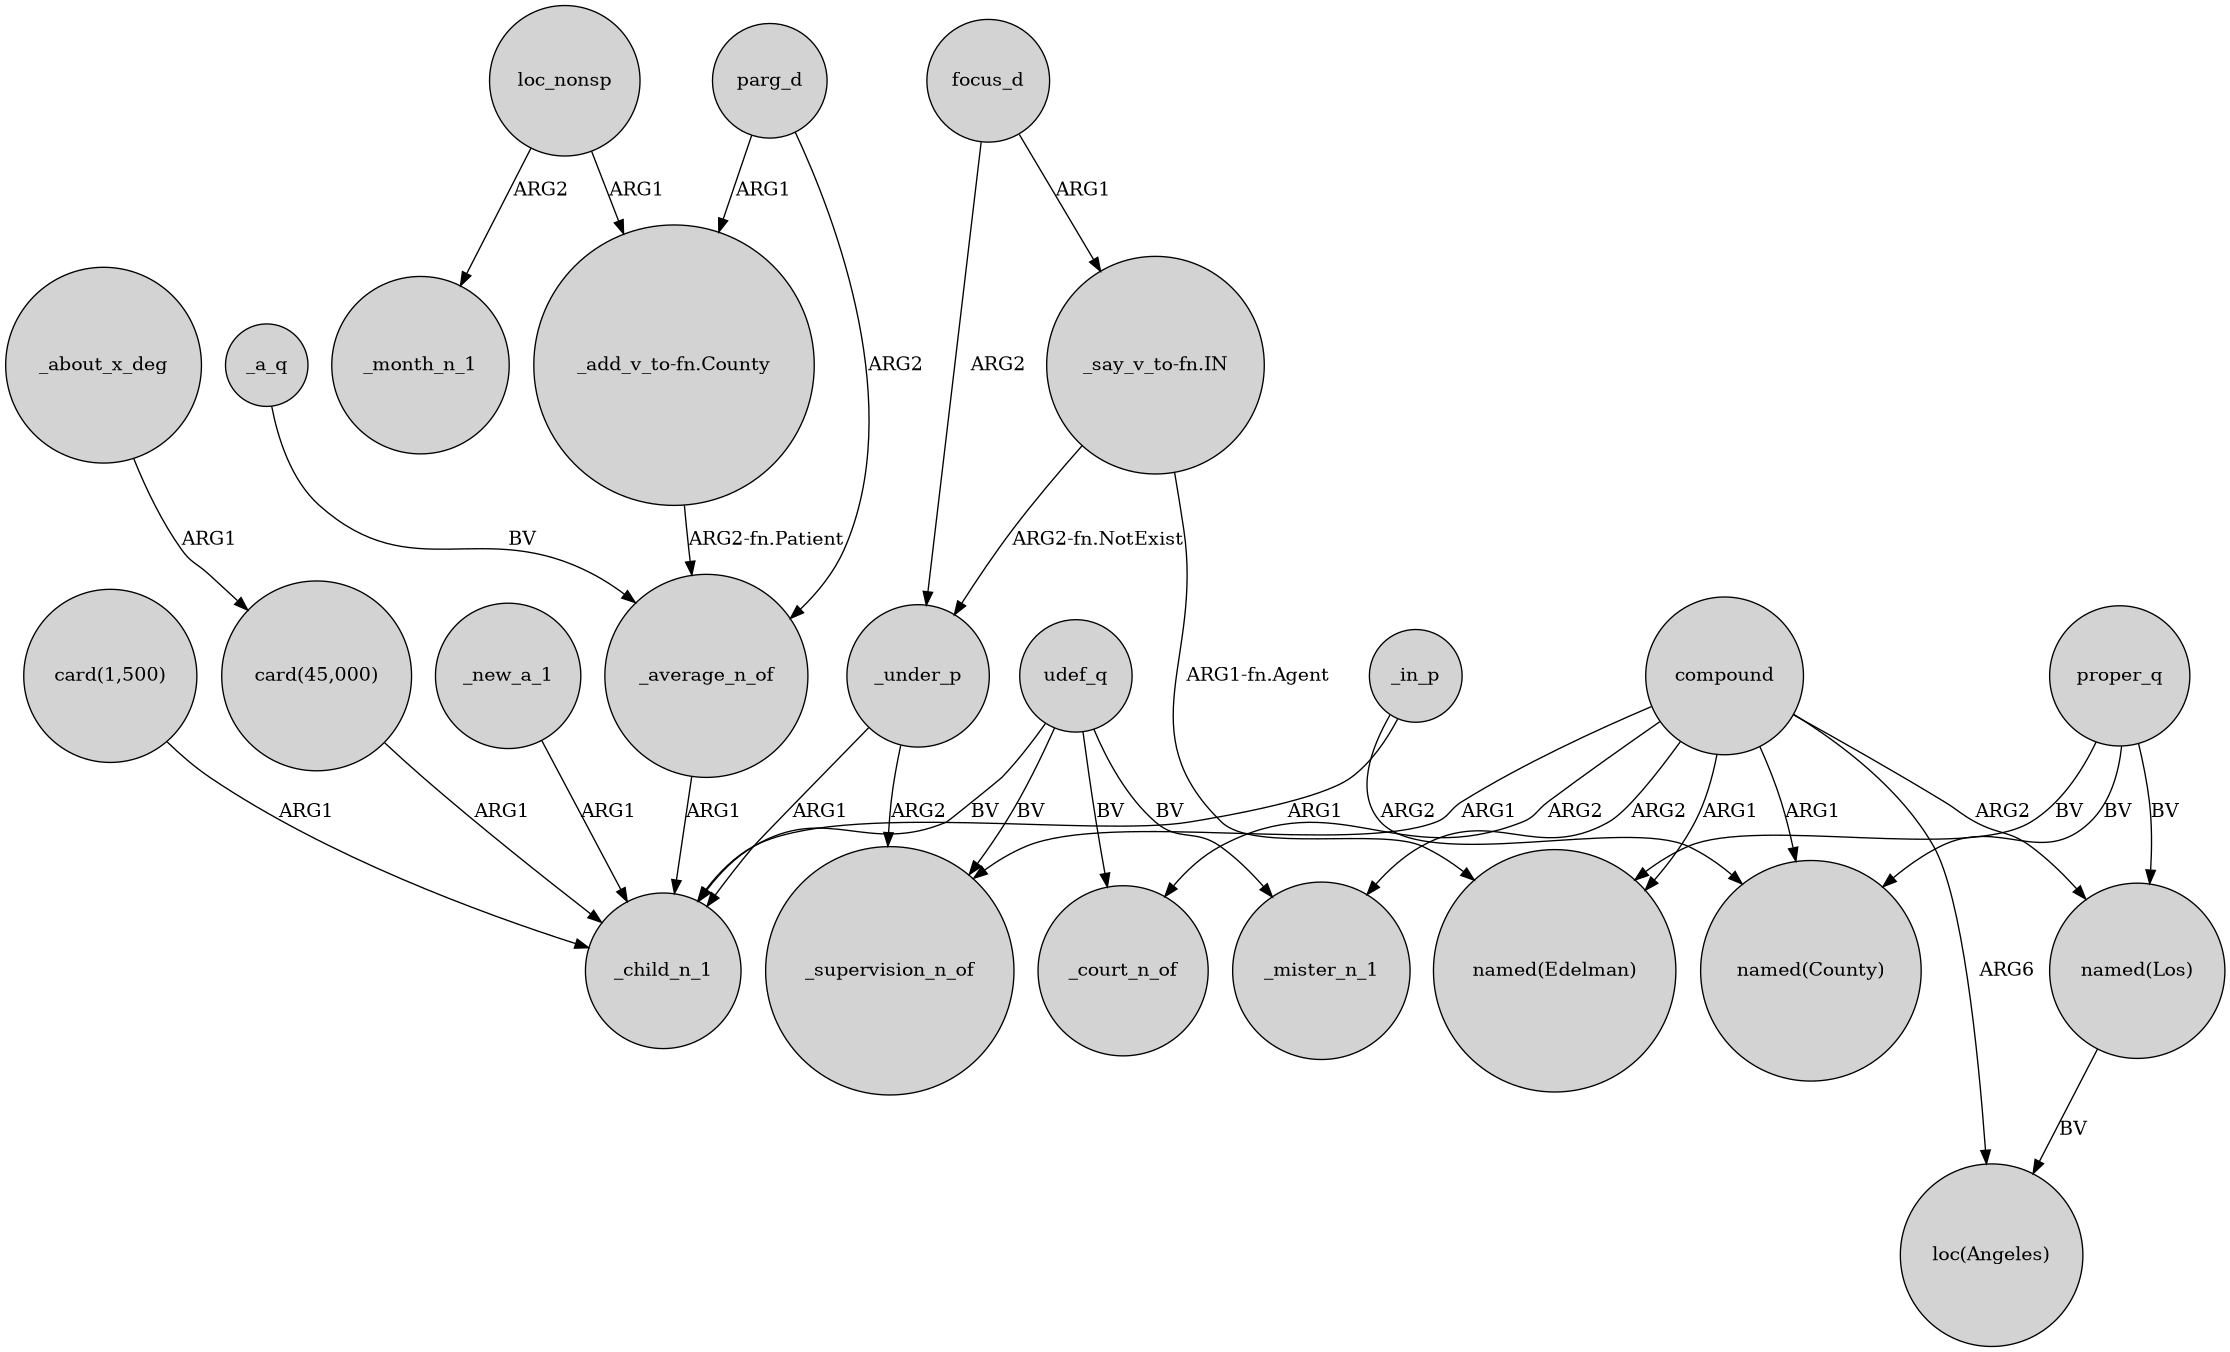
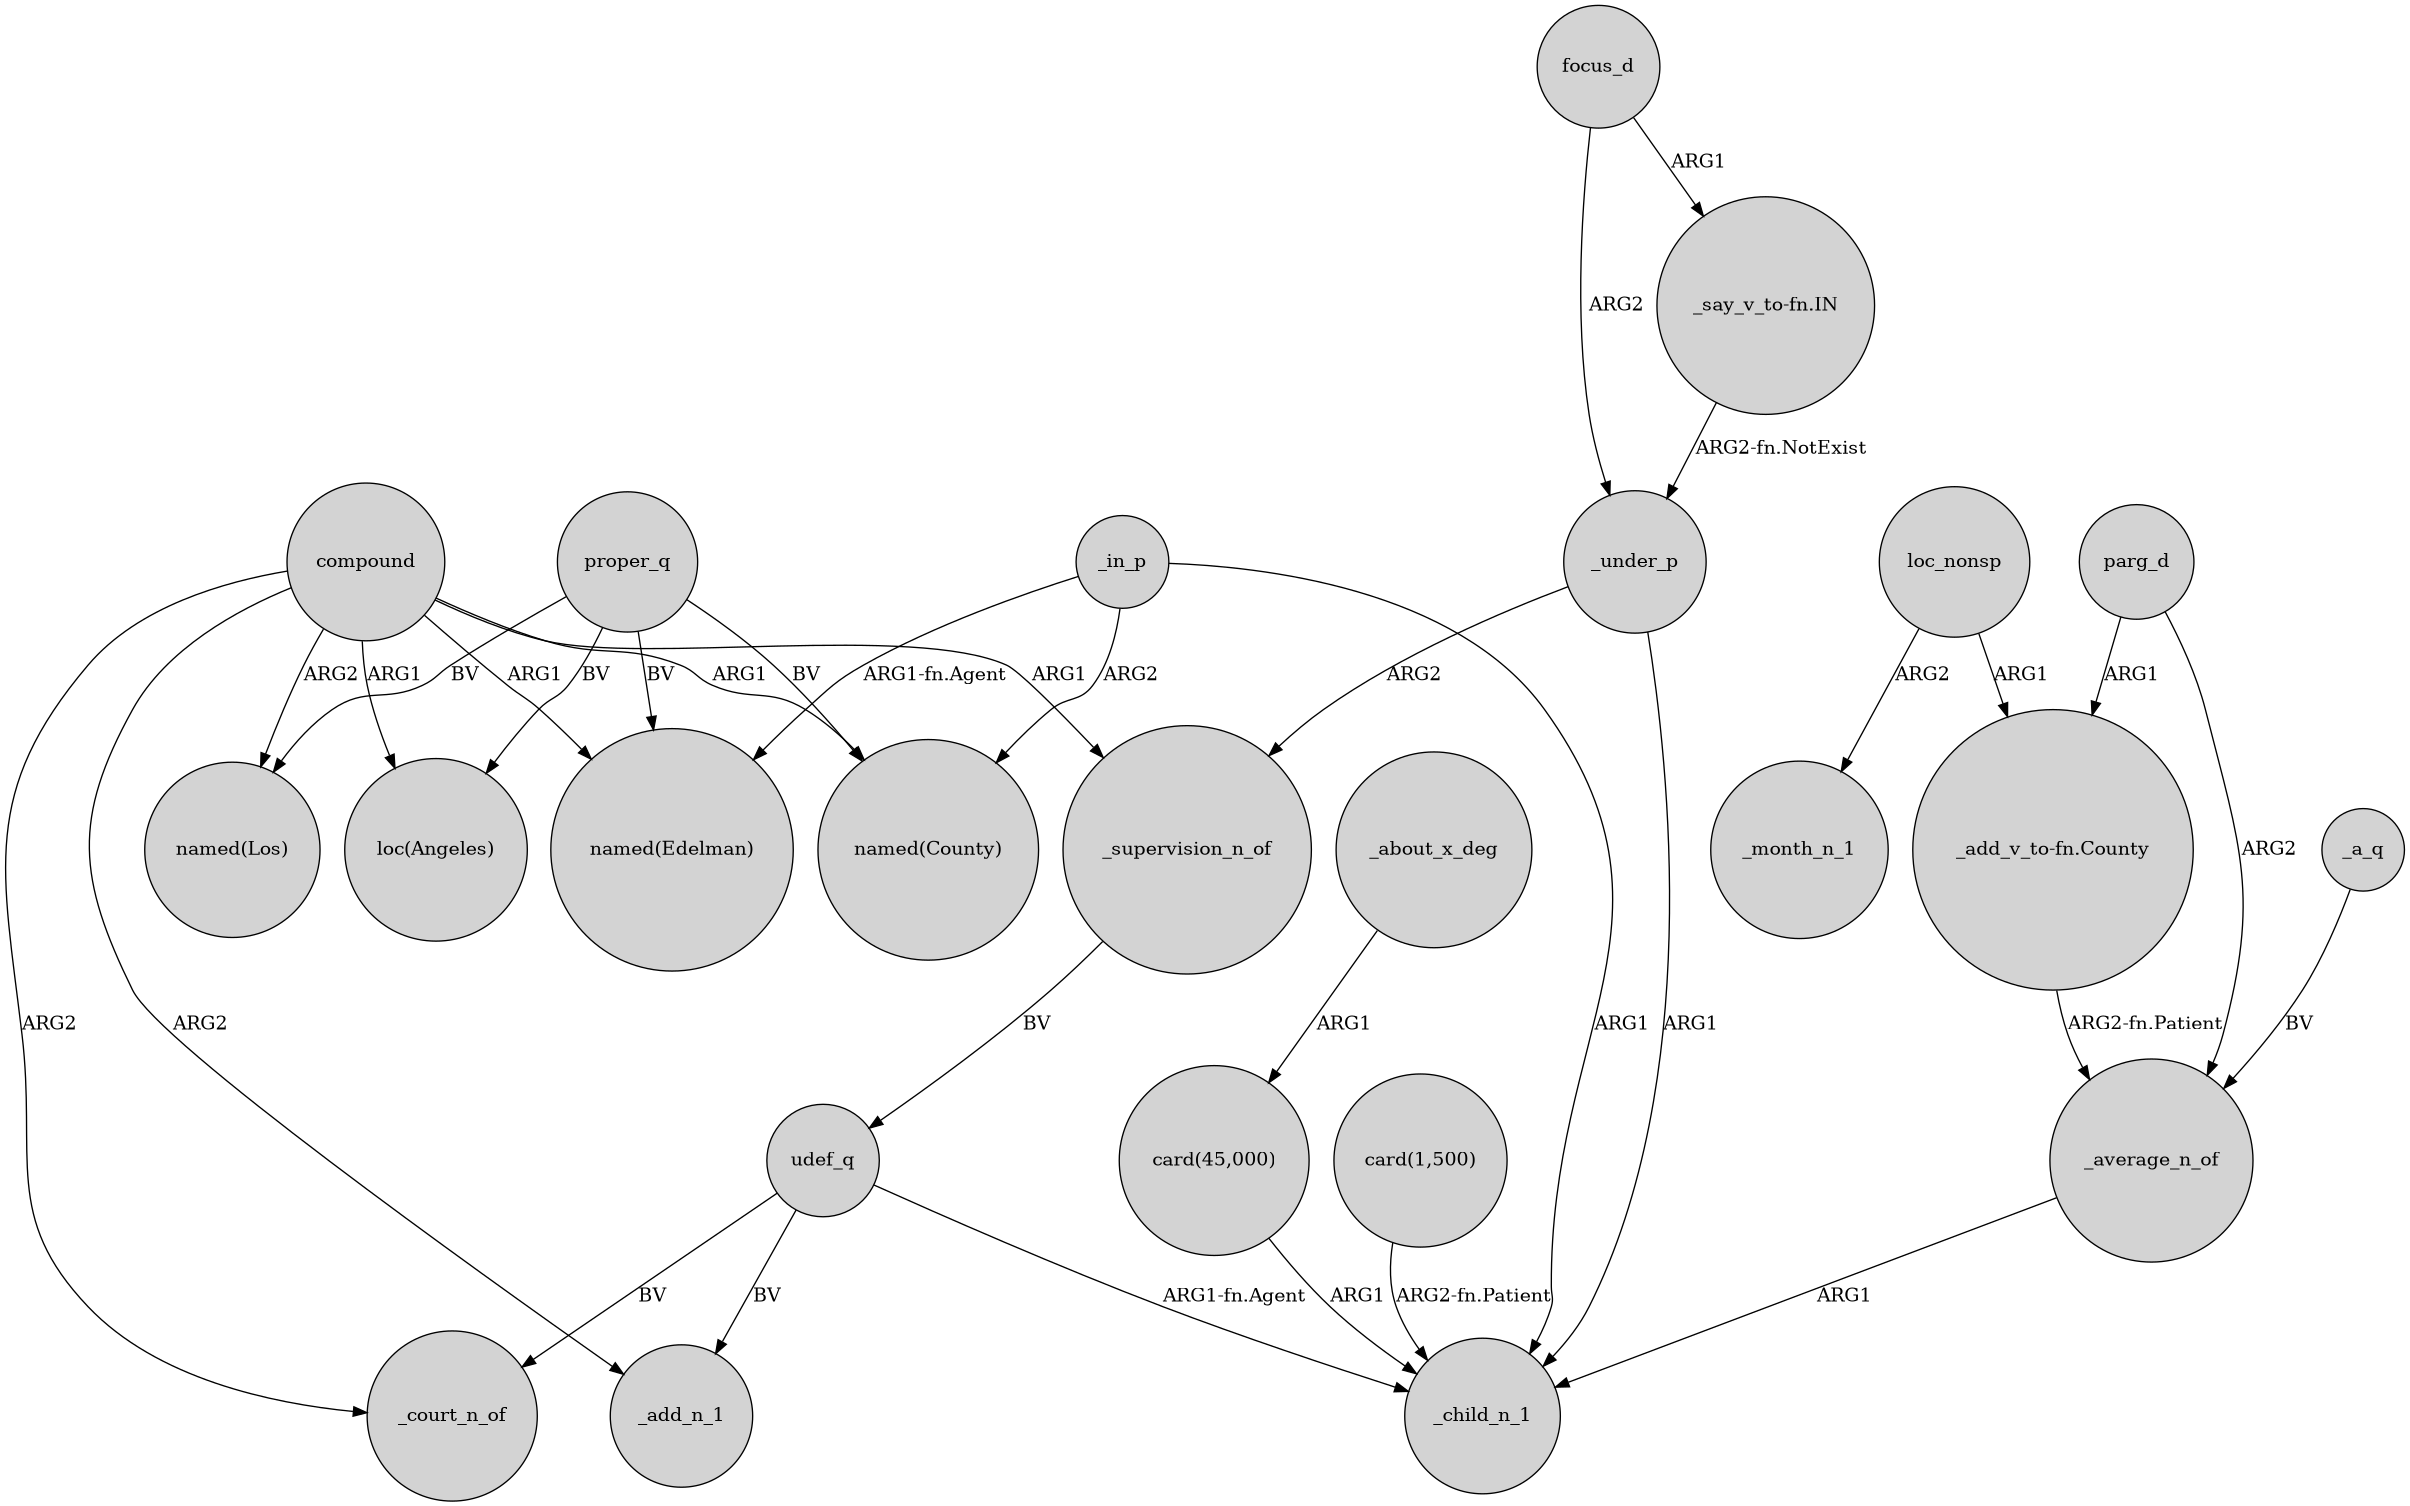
node "_new_a_1": removed
edge "_say_v_to-fn.IN" -> "named(Edelman)": now "_in_p" -> "named(Edelman)"
edge "udef_q" -> "_supervision_n_of": reversed
edge "card(1,500)" -> "_child_n_1": label "ARG1" -> "ARG2-fn.Patient"
edge "udef_q" -> "_child_n_1": label "BV" -> "ARG1-fn.Agent"
node "_mister_n_1": label "_mister_n_1" -> "_add_n_1"
edge "compound" -> "loc(Angeles)": label "ARG6" -> "ARG1"
edge "named(Los)" -> "loc(Angeles)": now "proper_q" -> "loc(Angeles)"
